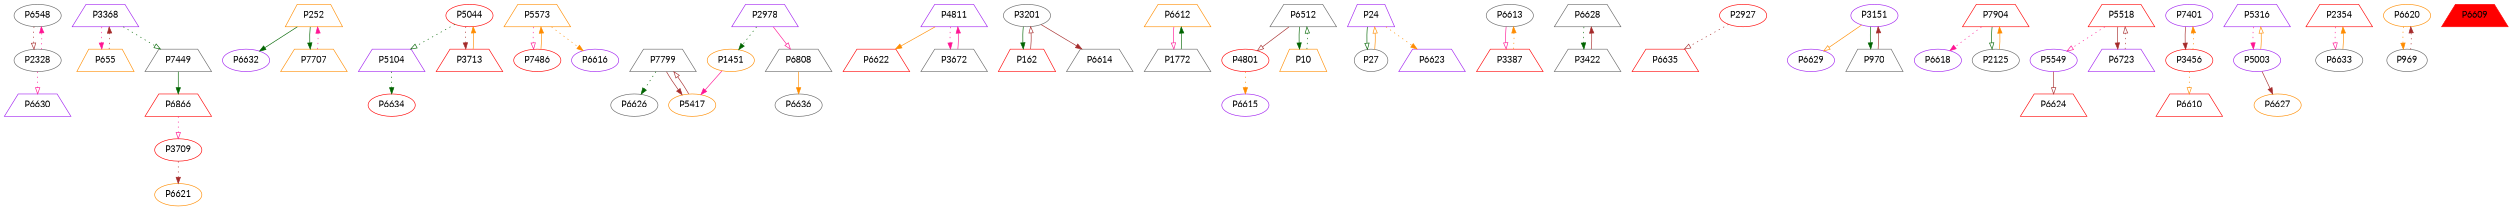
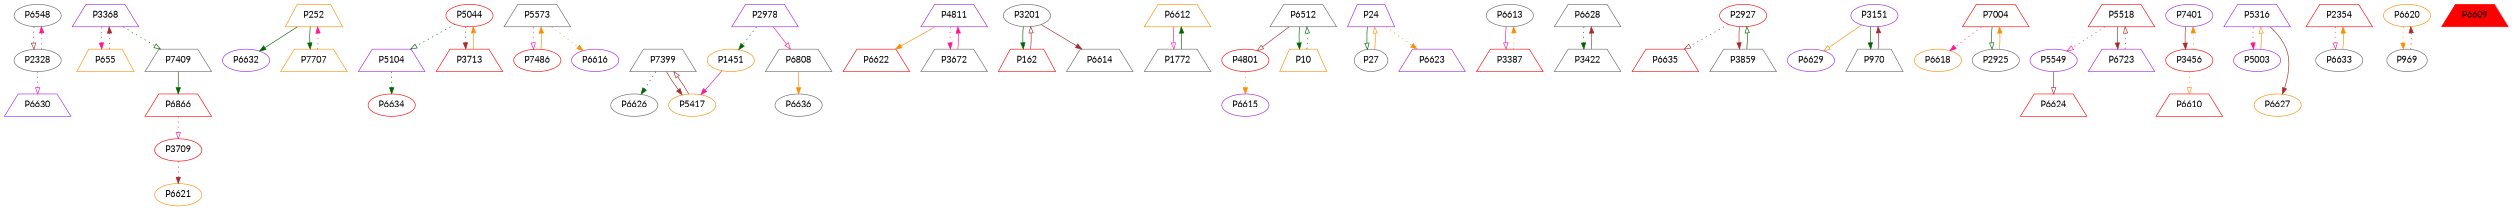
node "P5573": color darkorange -> gray40
node "P7904": label "P7904" -> "P7004"
node "P7449": label "P7449" -> "P7409"
node "P7799": label "P7799" -> "P7399"
node "P3859": added
node "P6618": color purple -> darkorange
node "P2125": label "P2125" -> "P2925"
edge "P5003" -> "P6627": now "P5316" -> "P6627"
